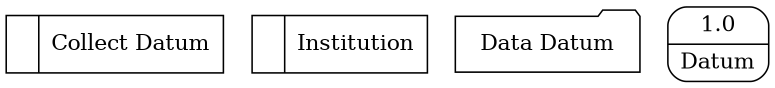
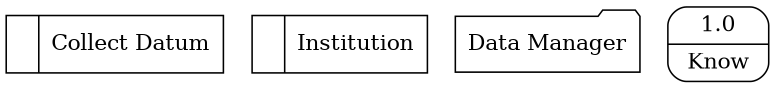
node "Data Datum": label "Data Datum" -> "Data Manager"
node "1.0": text "Datum" -> "Know"
